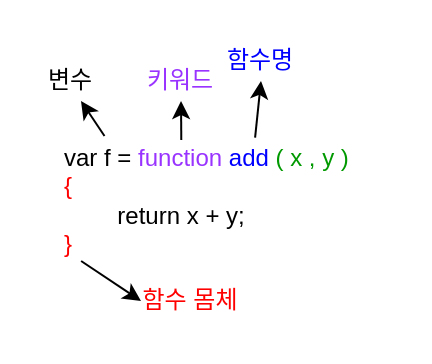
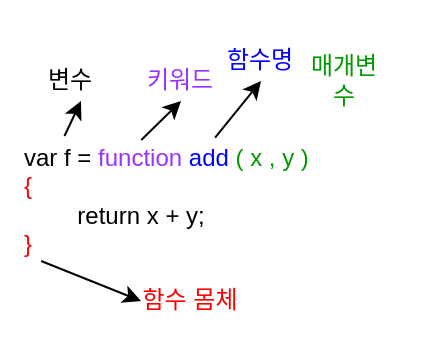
node "매개변수": added
node "var f = function add ( x , y ) { return x + y; }": moved (211, 201) -> (171, 201)
